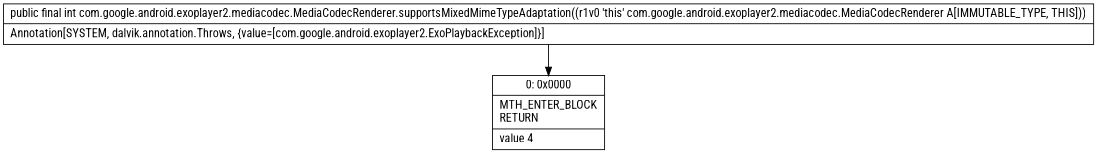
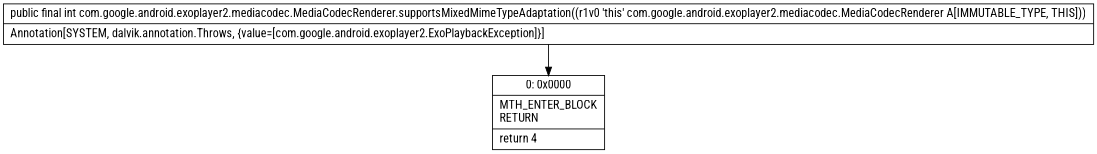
node "0: 0x0000": text "value 4" -> "return 4"
